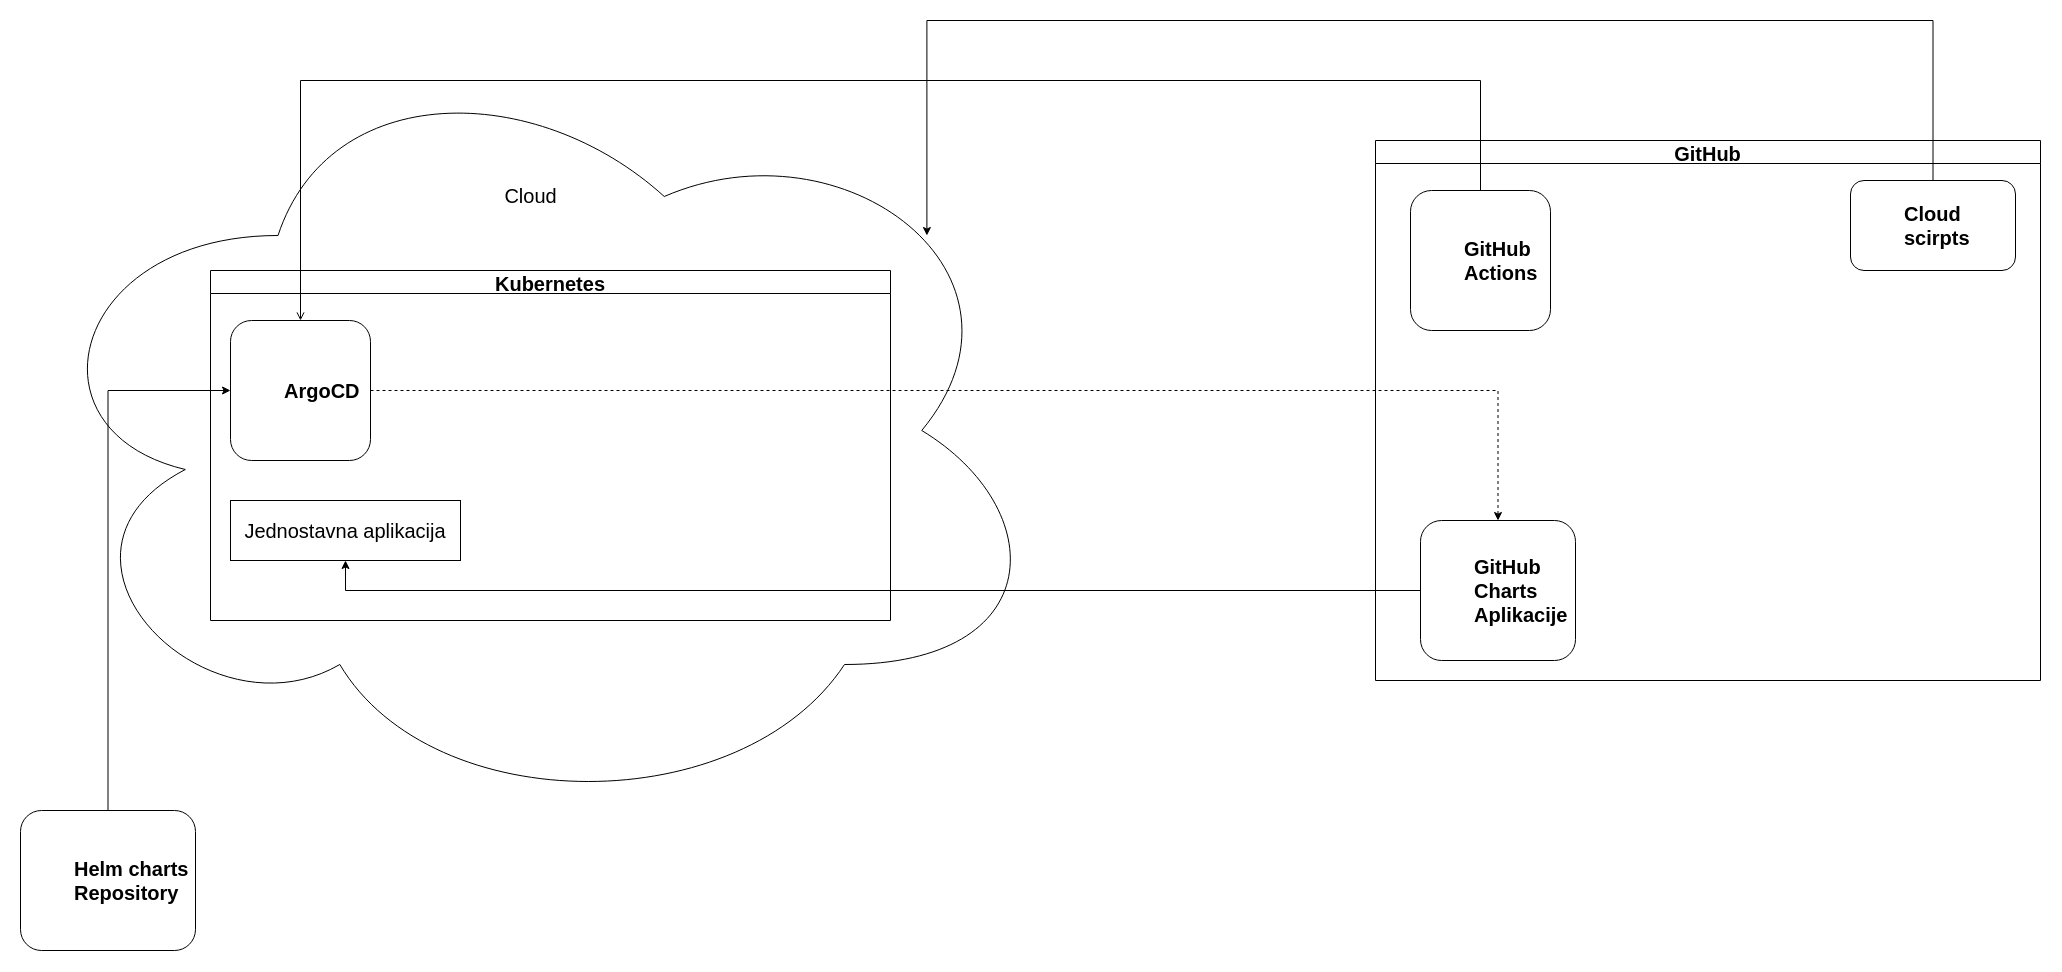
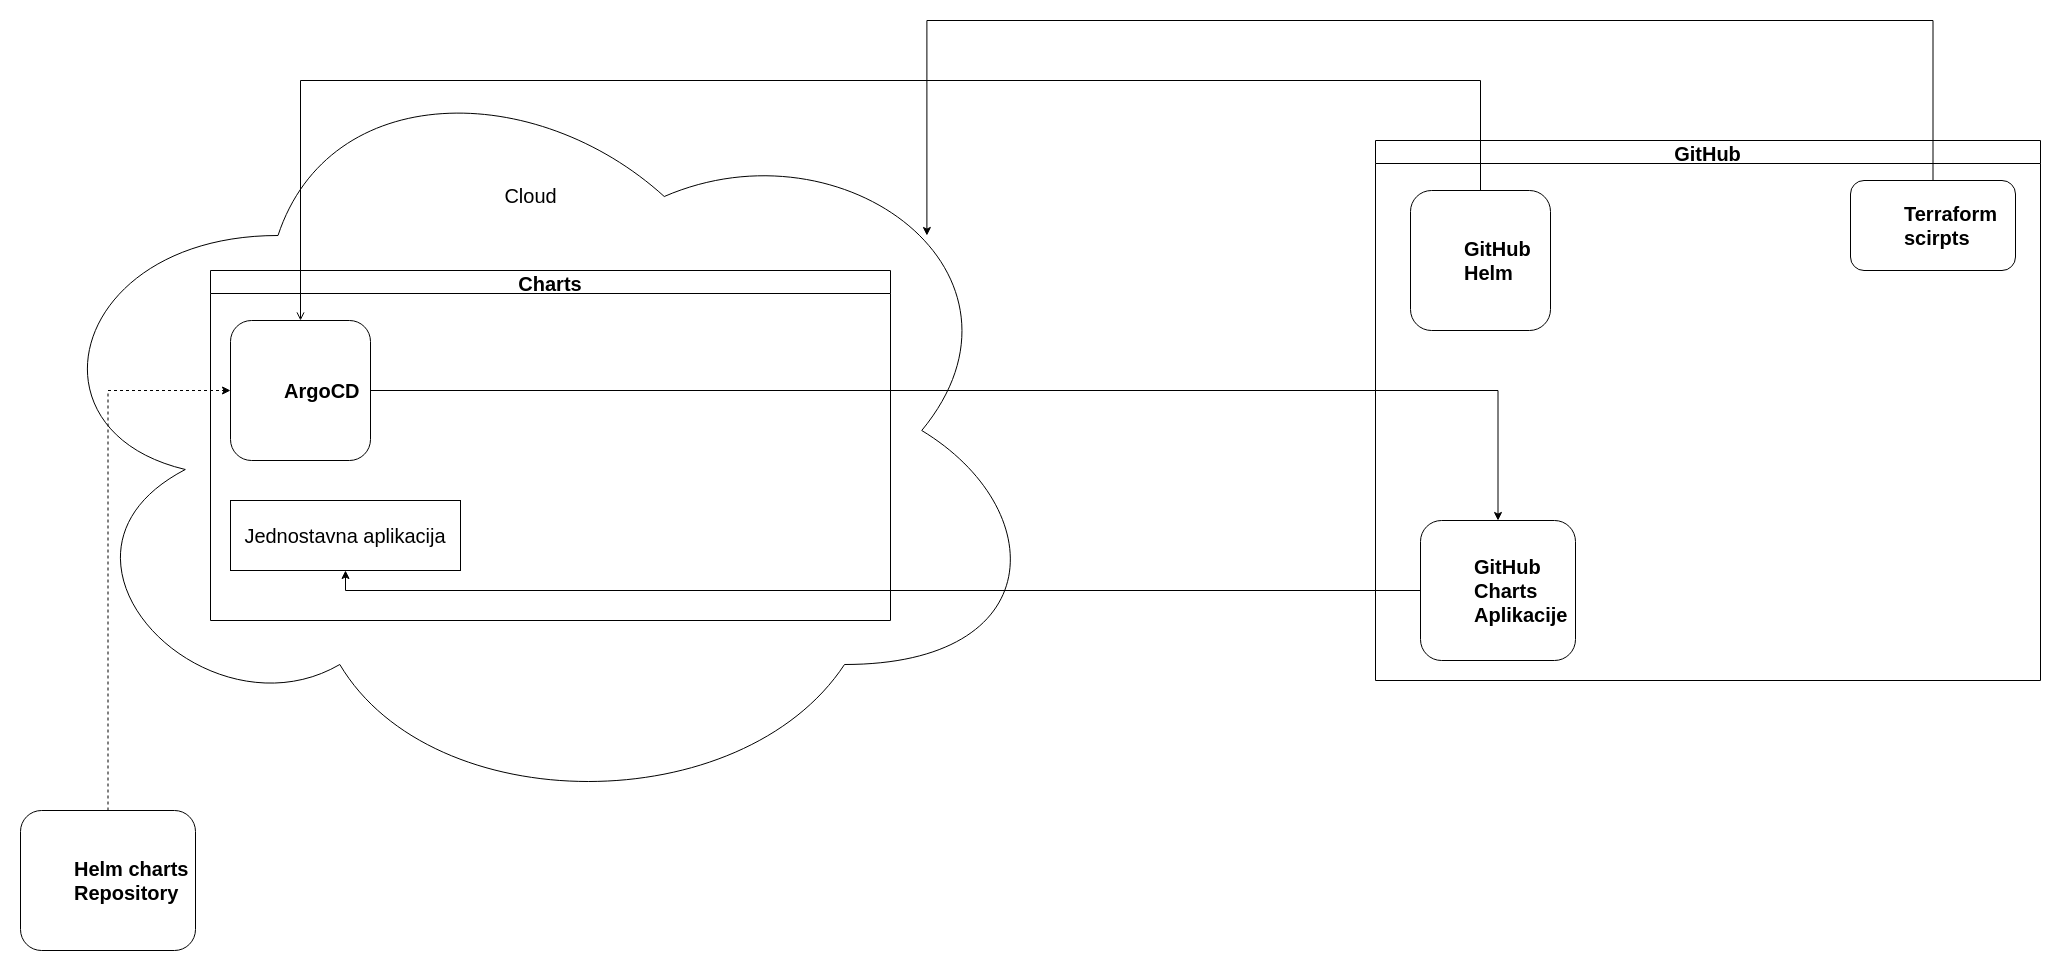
node "Cloud scirpts": label "Cloud scirpts" -> "Terraform scirpts"
node "GitHub Actions": label "GitHub Actions" -> "GitHub Helm"
node "Kubernetes": label "Kubernetes" -> "Charts"
edge "ArgoCD" -> "GitHub Charts Aplikacije": style dashed -> solid
node "Jednostavna aplikacija": size 230x60 -> 230x70
edge "Helm charts Repository" -> "ArgoCD": style solid -> dashed
